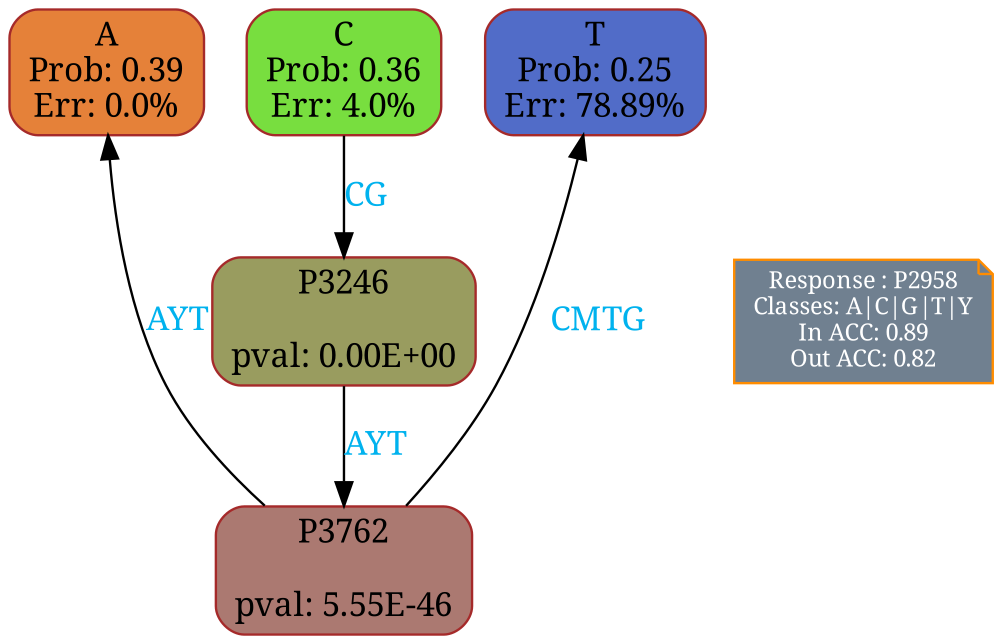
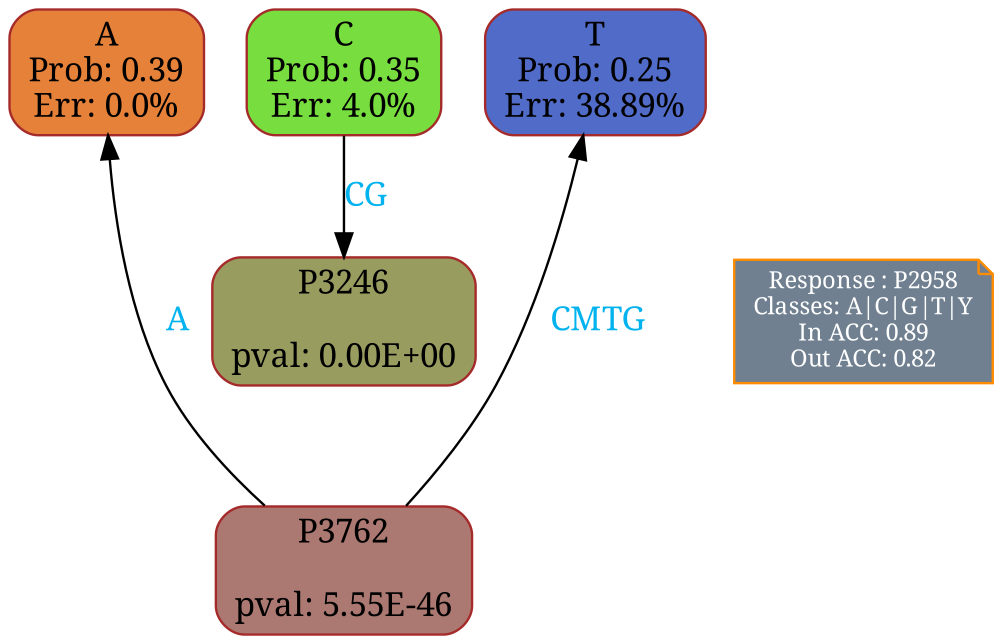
node "C Prob: 0.36 Err: 4.0%": label "C Prob: 0.36 Err: 4.0%" -> "C Prob: 0.35 Err: 4.0%"
node "T Prob: 0.25 Err: 78.89%": label "T Prob: 0.25 Err: 78.89%" -> "T Prob: 0.25 Err: 38.89%"
edge "P3762 pval: 5.55E-46" -> "A Prob: 0.39 Err: 0.0%": label "AYT" -> "A"
edge "P3246 pval: 0.00E+00" -> "P3762 pval: 5.55E-46": removed, label "AYT"
